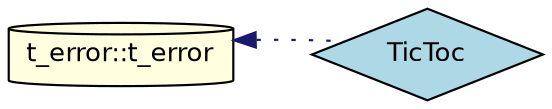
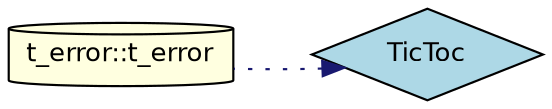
edge "TicToc" -> "t_error::t_error": reversed
